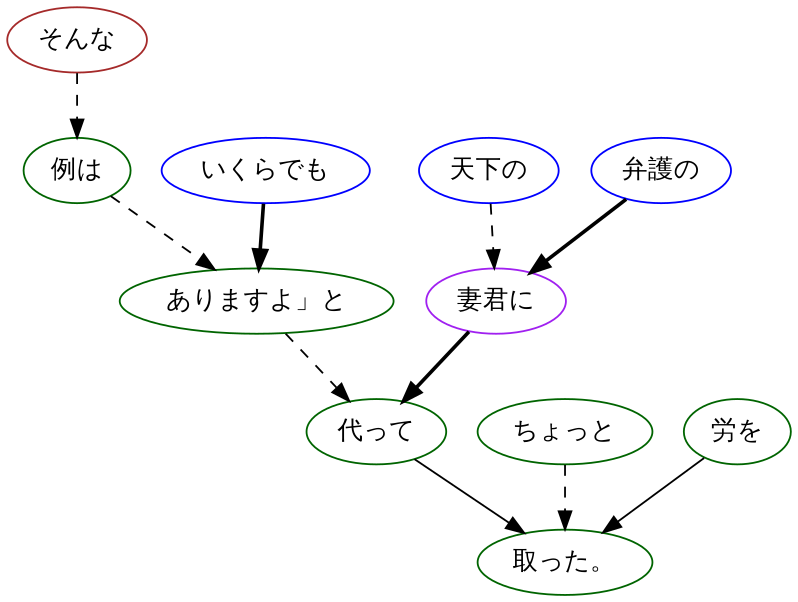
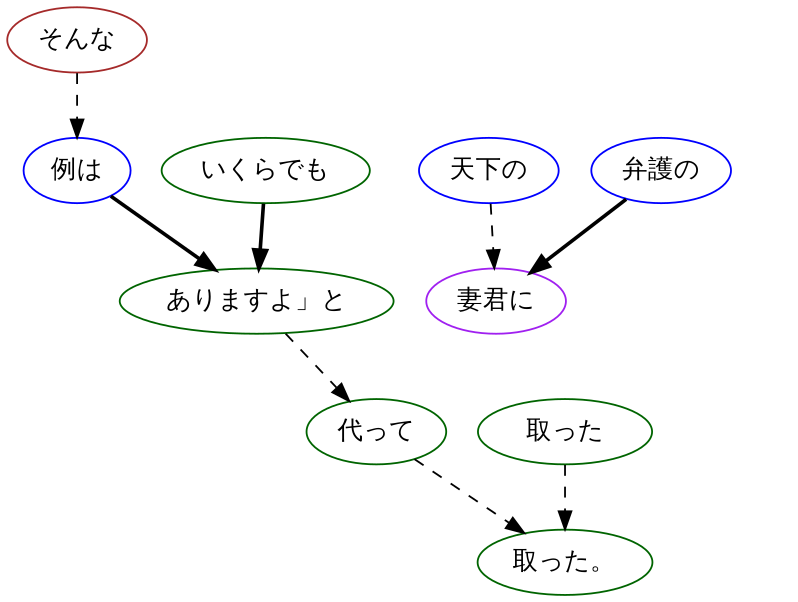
node "例は": color darkgreen -> blue
node "いくらでも": color blue -> darkgreen
edge "例は" -> "ありますよ」と": style dashed -> bold
edge "妻君に" -> "代って": removed
node "ちょっと": label "ちょっと" -> "取った"
node "労を": removed
edge "代って" -> "取った。": style solid -> dashed
